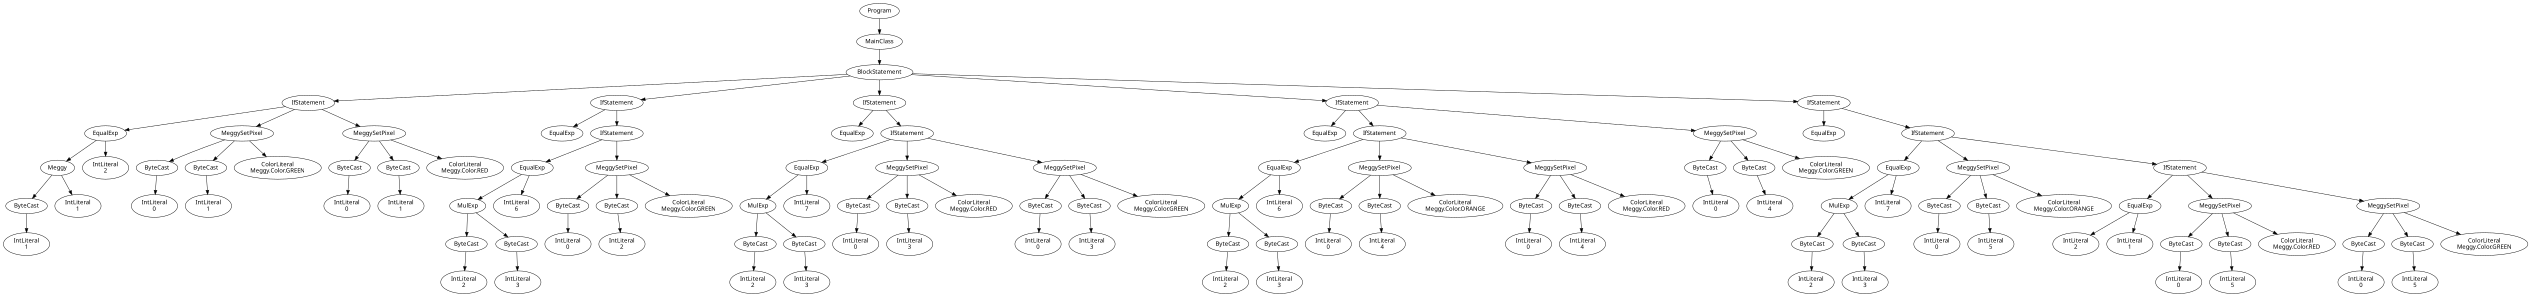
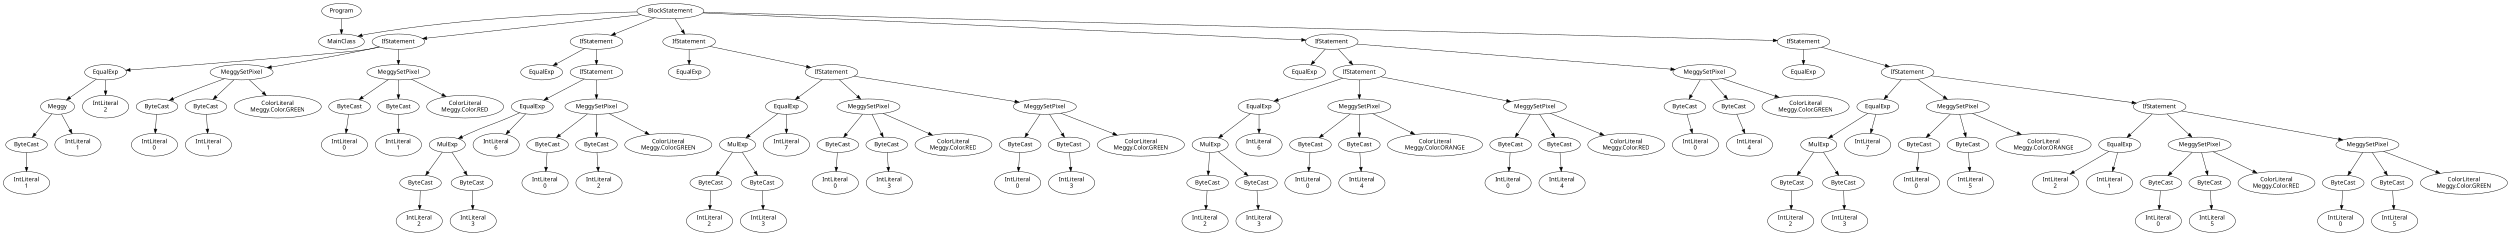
edge "MainClass" -> "BlockStatement": reversed
